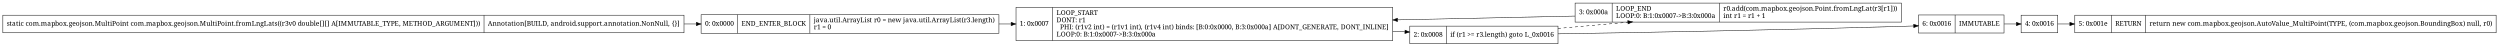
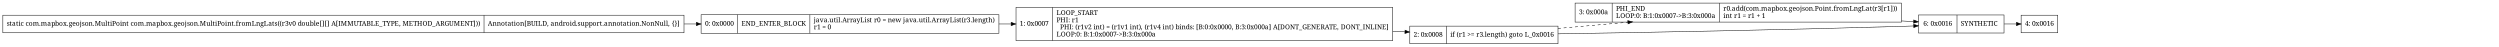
node "3: 0x000a": text "LOOP_END" -> "PHI_END"
edge "3: 0x000a" -> "1: 0x0007": now "3: 0x000a" -> "6: 0x0016"
node "1: 0x0007": text "DONT: r1" -> "PHI: r1"
node "6: 0x0016": text "IMMUTABLE" -> "SYNTHETIC"
node "5: 0x001e": removed
